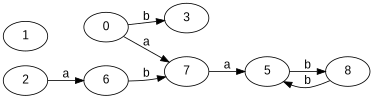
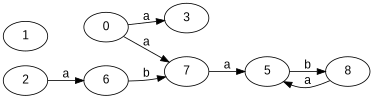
edge "0" -> "3": label "b" -> "a"
edge "8" -> "5": label "b" -> "a"
